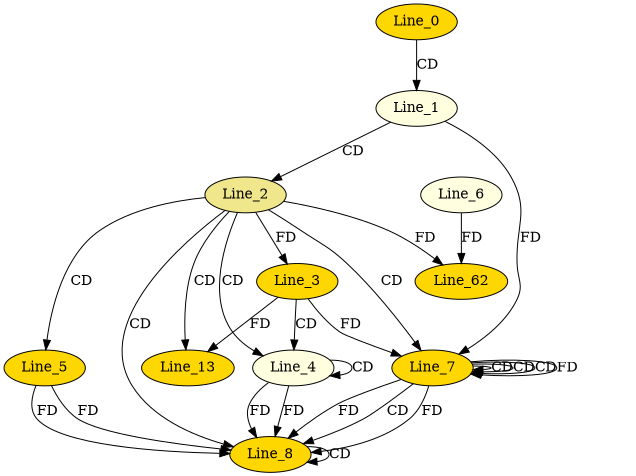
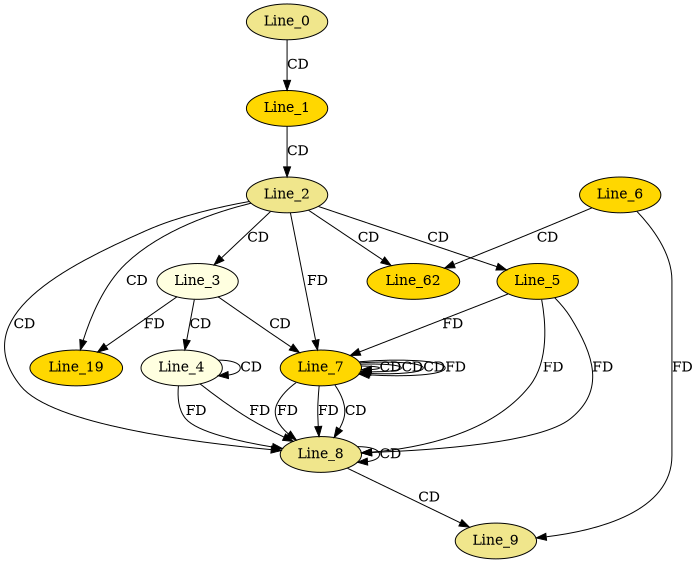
node "Line_0": fillcolor gold -> khaki
node "Line_1": fillcolor lightyellow -> gold
node "Line_6": fillcolor lightyellow -> gold
edge "Line_1" -> "Line_7": now "Line_5" -> "Line_7"
edge "Line_2" -> "Line_3": label "FD" -> "CD"
edge "Line_2" -> "Line_62": label "FD" -> "CD"
edge "Line_6" -> "Line_62": label "FD" -> "CD"
node "Line_3": fillcolor gold -> lightyellow
edge "Line_2" -> "Line_7": label "CD" -> "FD"
edge "Line_2" -> "Line_4": removed, label "CD"
edge "Line_3" -> "Line_7": label "FD" -> "CD"
node "Line_13": label "Line_13" -> "Line_19"
node "Line_8": fillcolor gold -> khaki
node "Line_9": added
